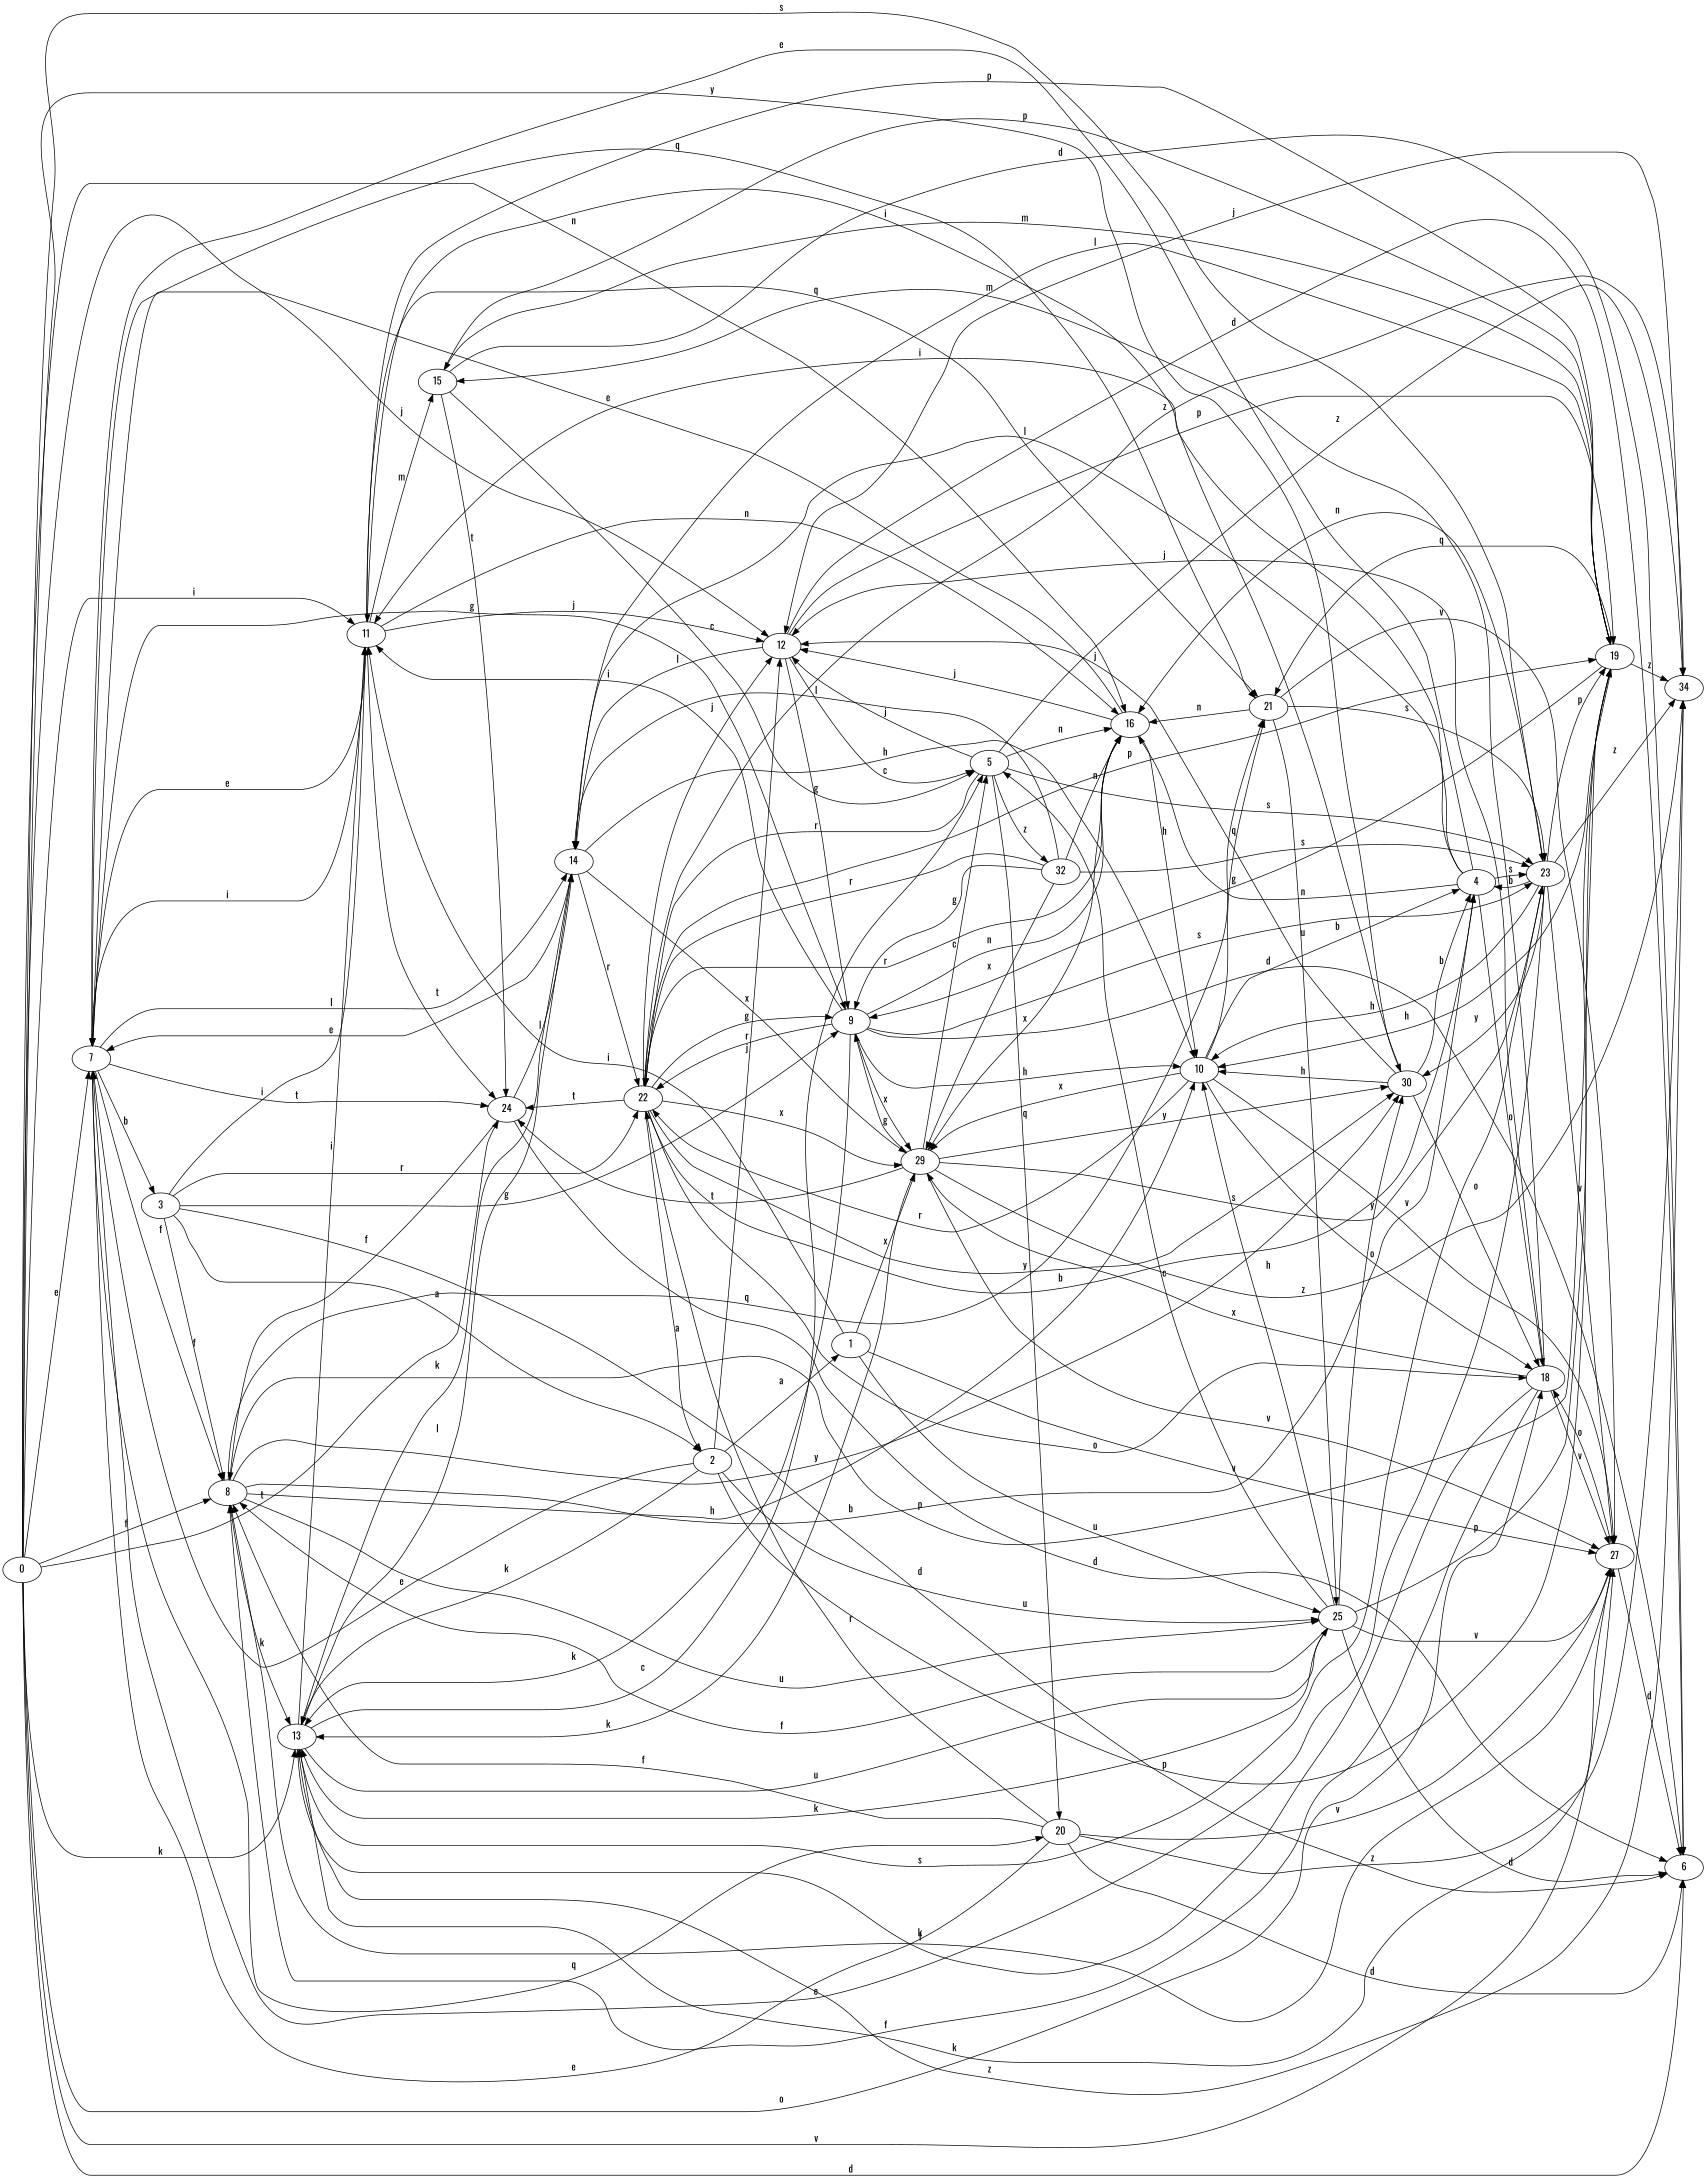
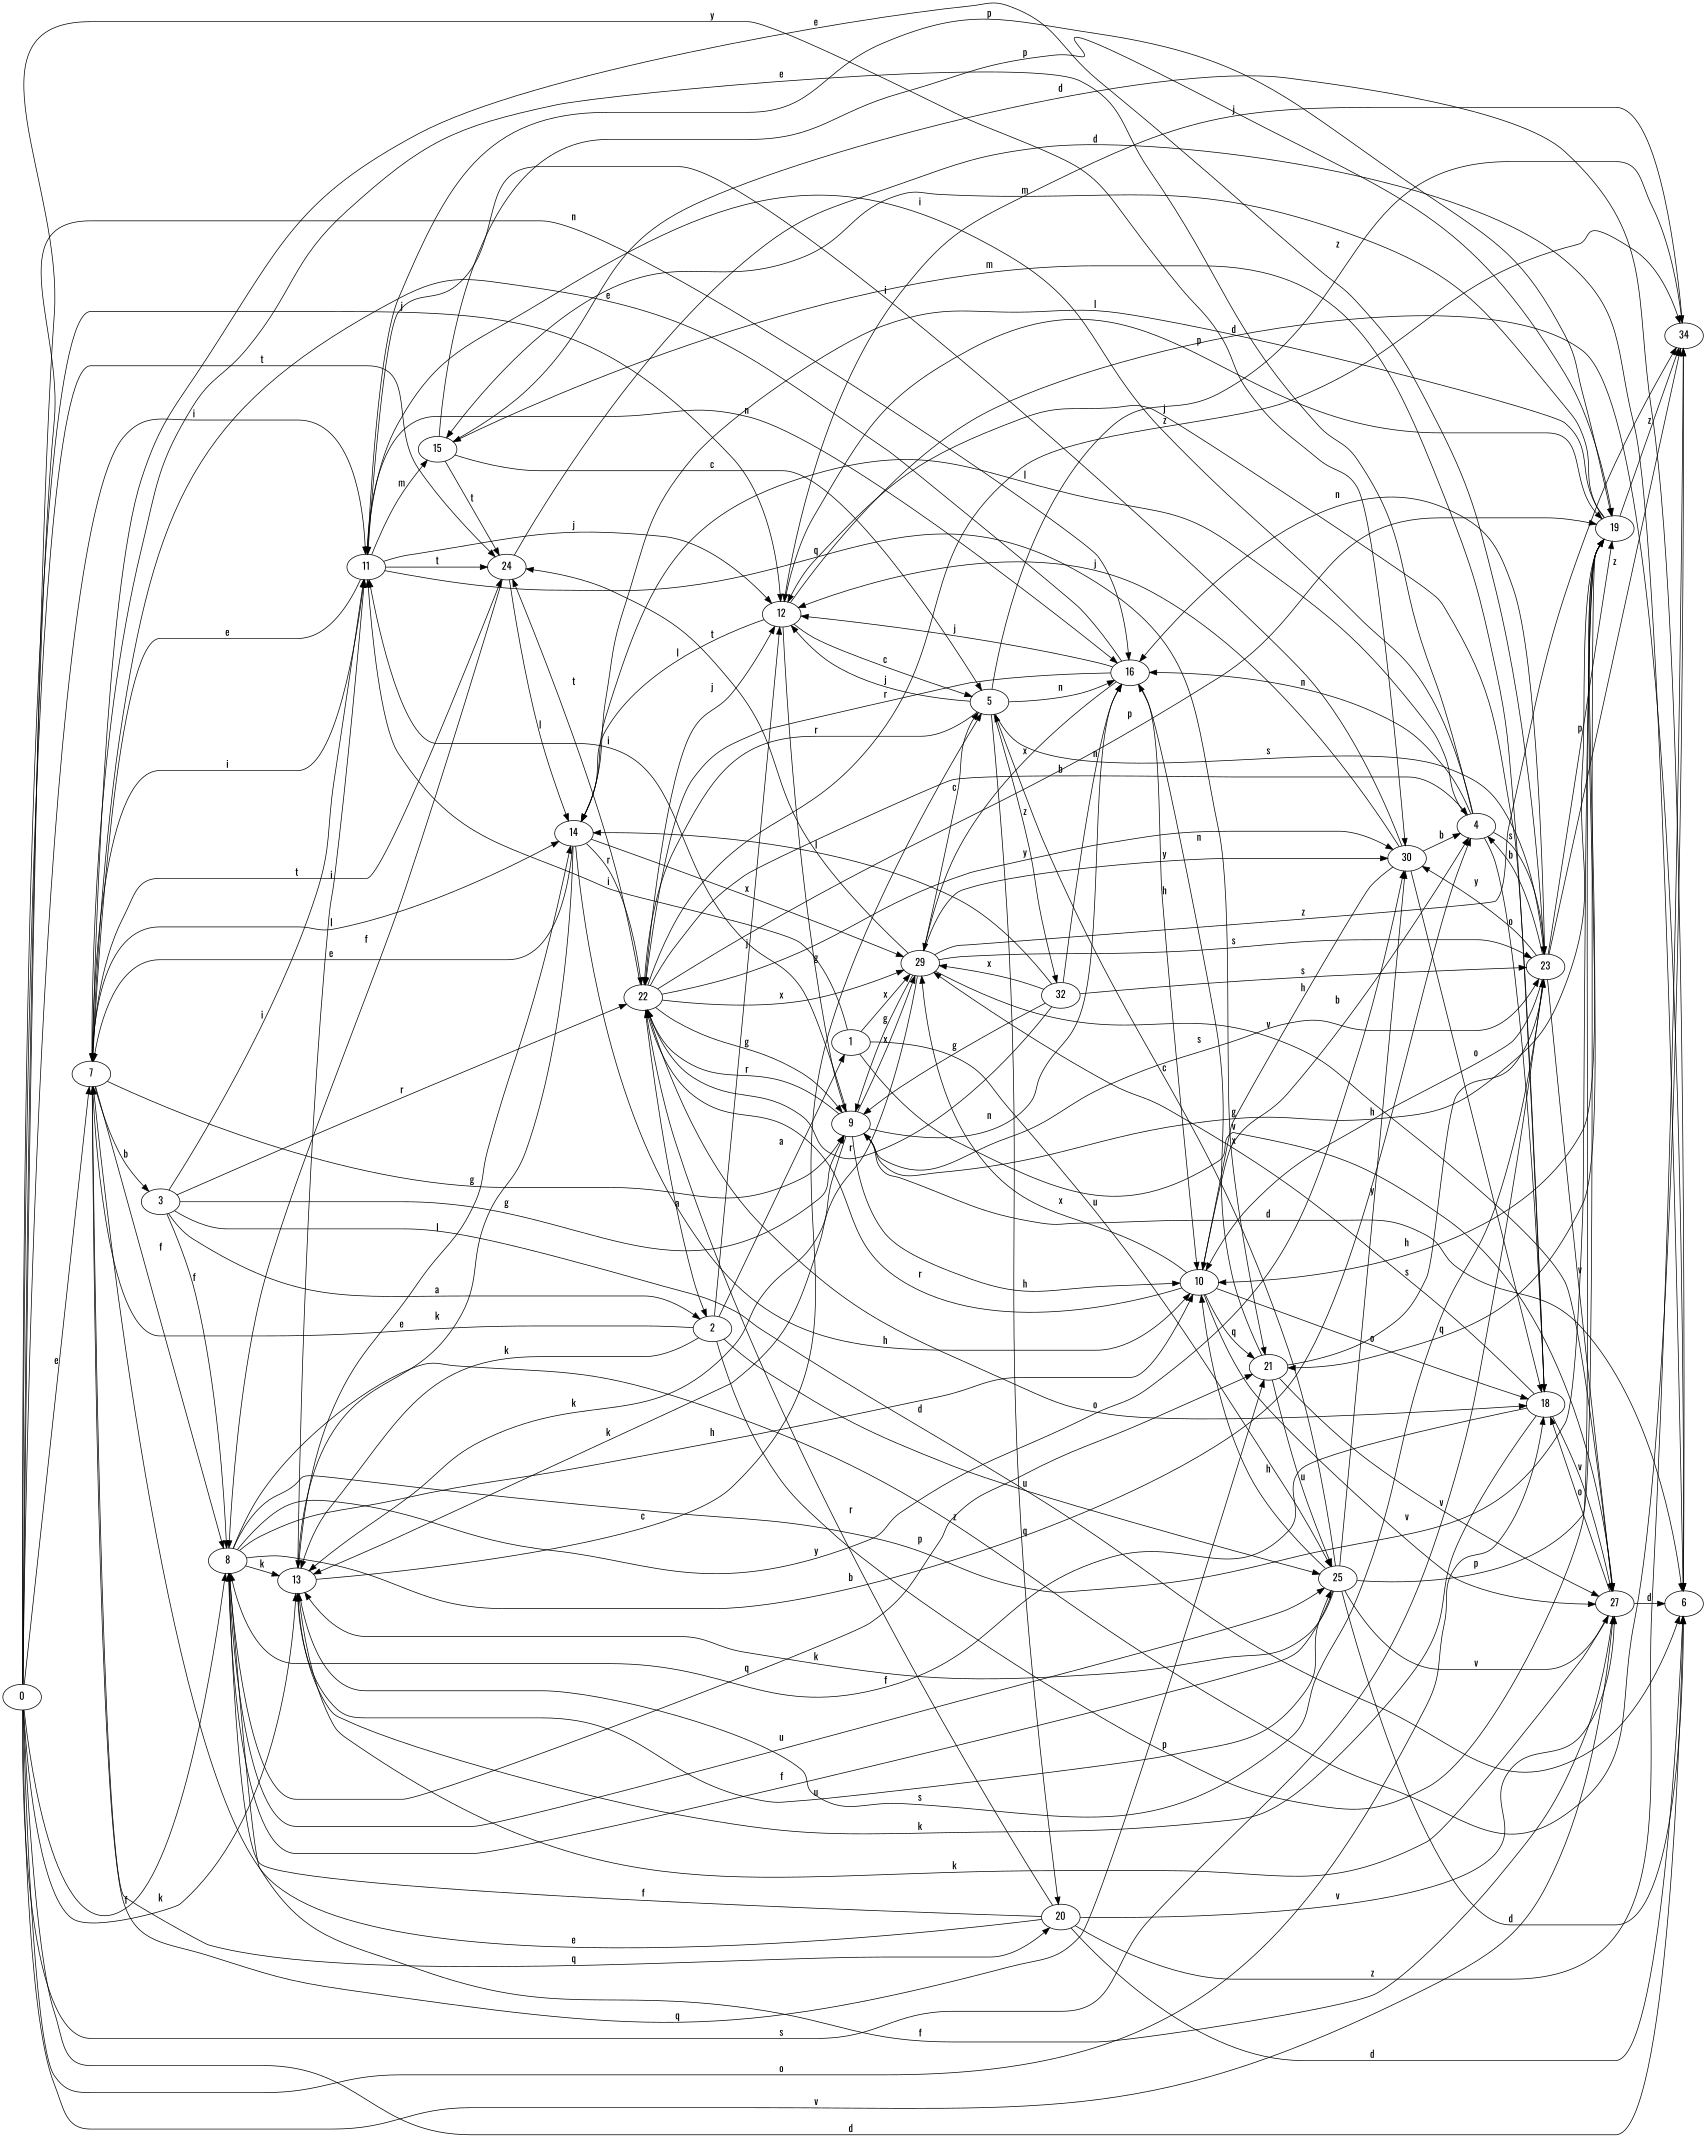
edge "13" -> "34": now "8" -> "34"
